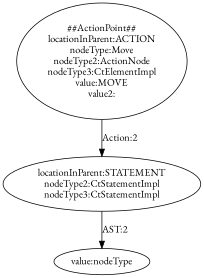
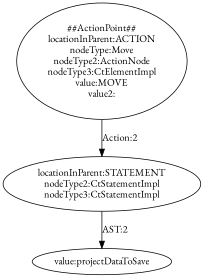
node "value:nodeType": label "value:nodeType" -> "value:projectDataToSave"
